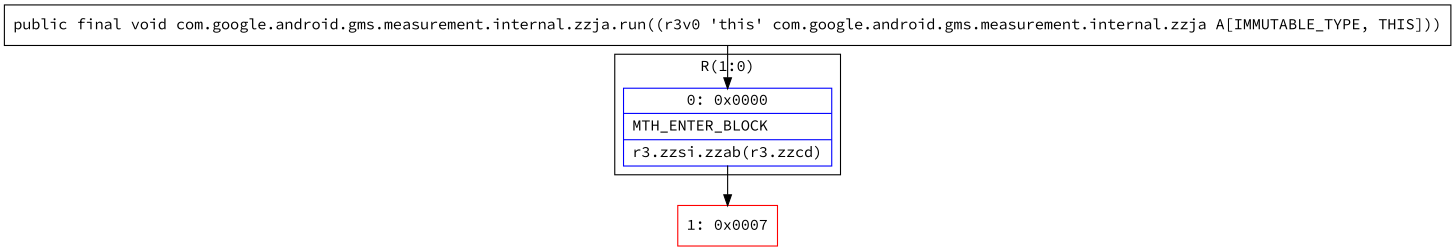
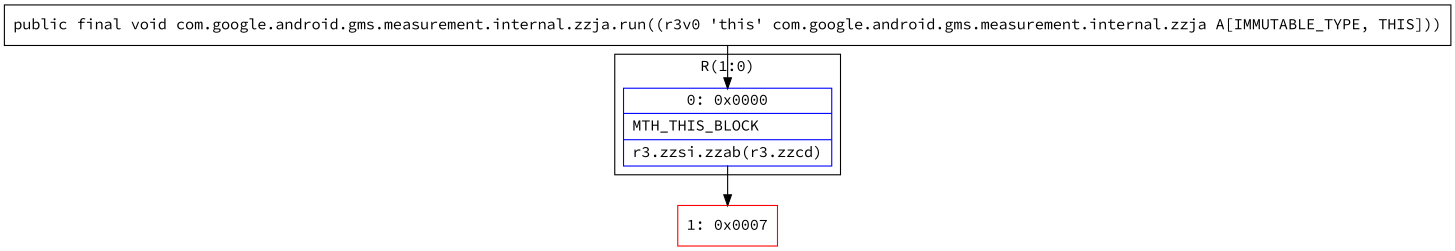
node "0: 0x0000": text "MTH_ENTER_BLOCK" -> "MTH_THIS_BLOCK"
